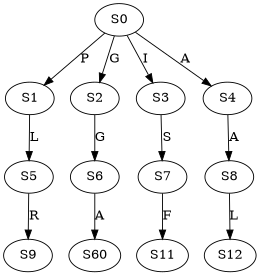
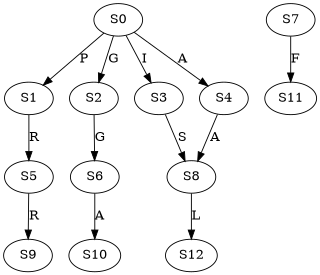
edge "S3" -> "S7": now "S3" -> "S8"
edge "S1" -> "S5": label "L" -> "R"
node "S60": label "S60" -> "S10"
